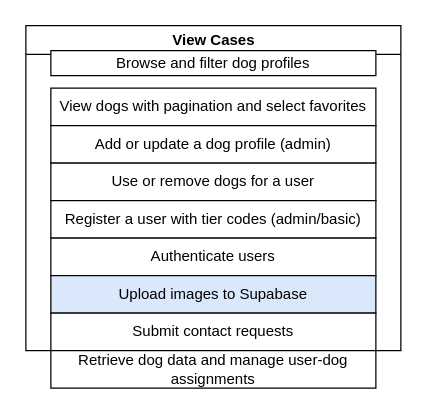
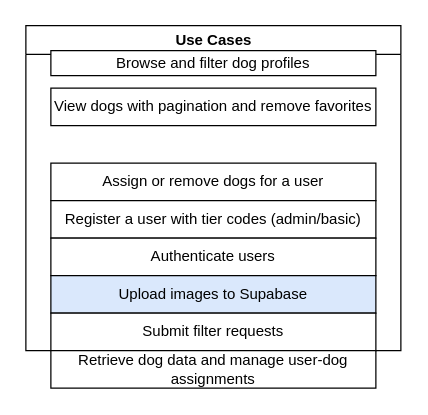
node "View Cases": label "View Cases" -> "Use Cases"
node "View dogs with pagination and select favorites": label "View dogs with pagination and select favorites" -> "View dogs with pagination and remove favorites"
node "Add or update a dog profile (admin)": removed
node "Use or remove dogs for a user": label "Use or remove dogs for a user" -> "Assign or remove dogs for a user"
node "Submit contact requests": label "Submit contact requests" -> "Submit filter requests"
